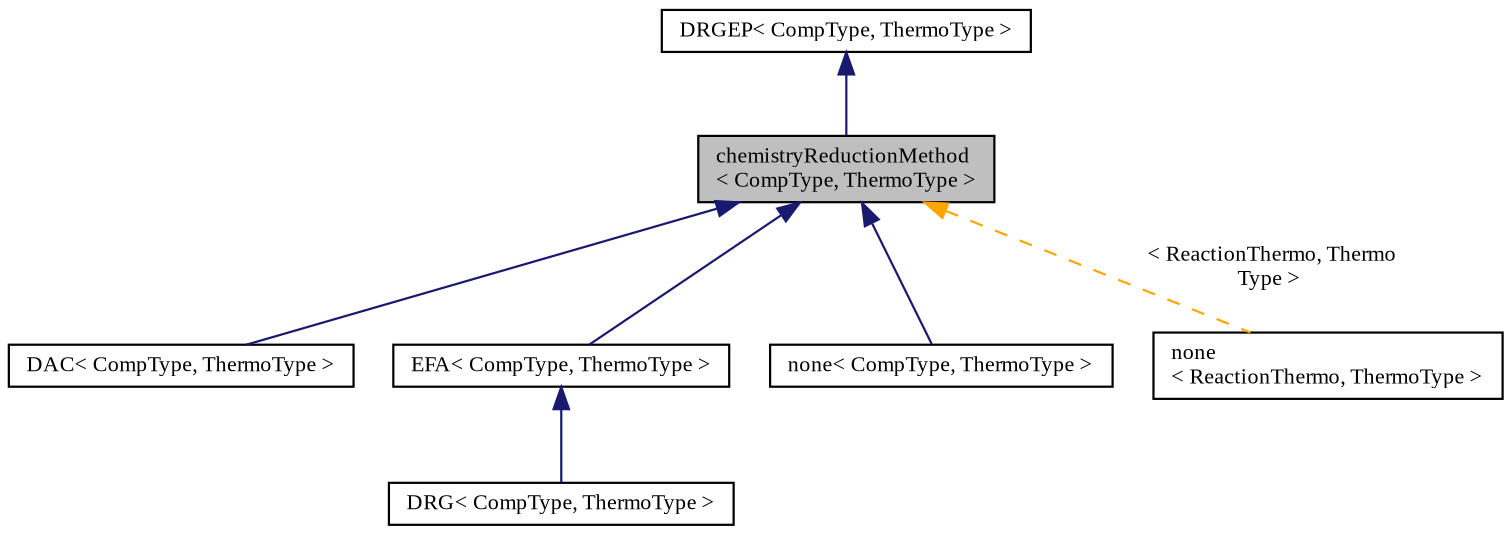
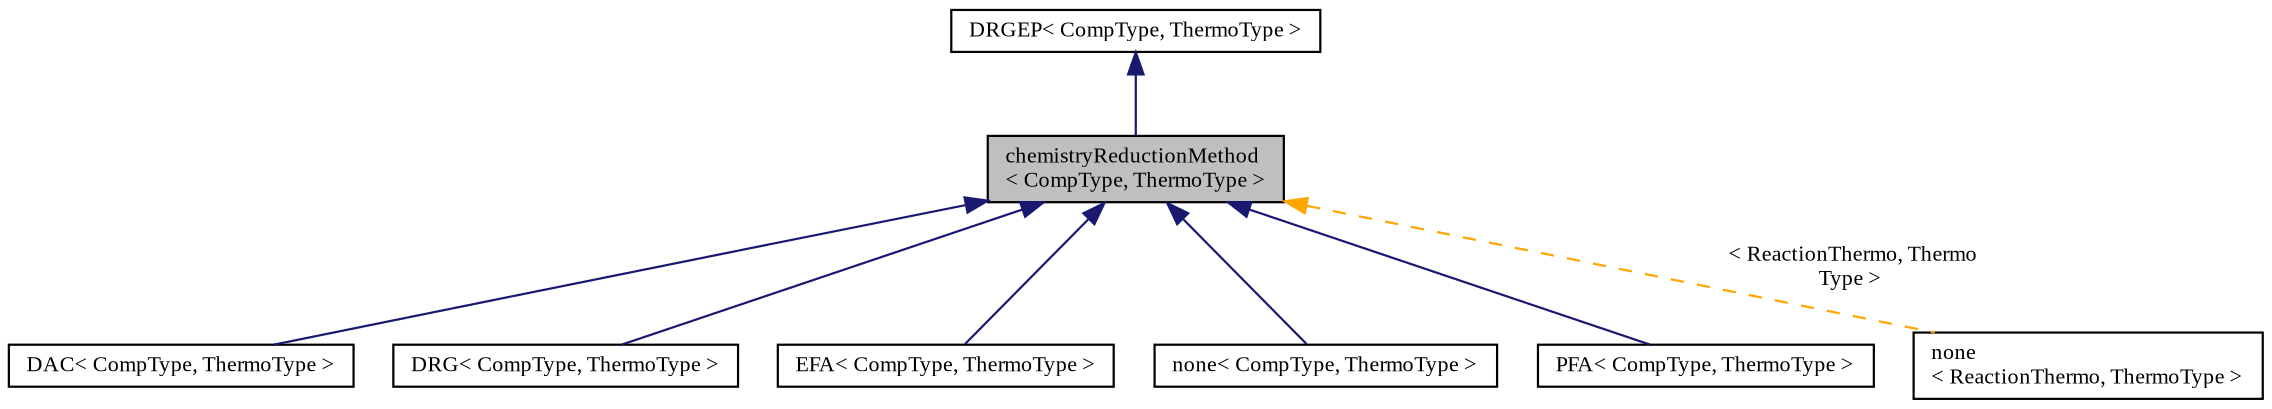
node "PFA< CompType, ThermoType >": added
edge "DRG< CompType, ThermoType >" -> "EFA< CompType, ThermoType >": now "DRG< CompType, ThermoType >" -> "chemistryReductionMethod < CompType, ThermoType >"
